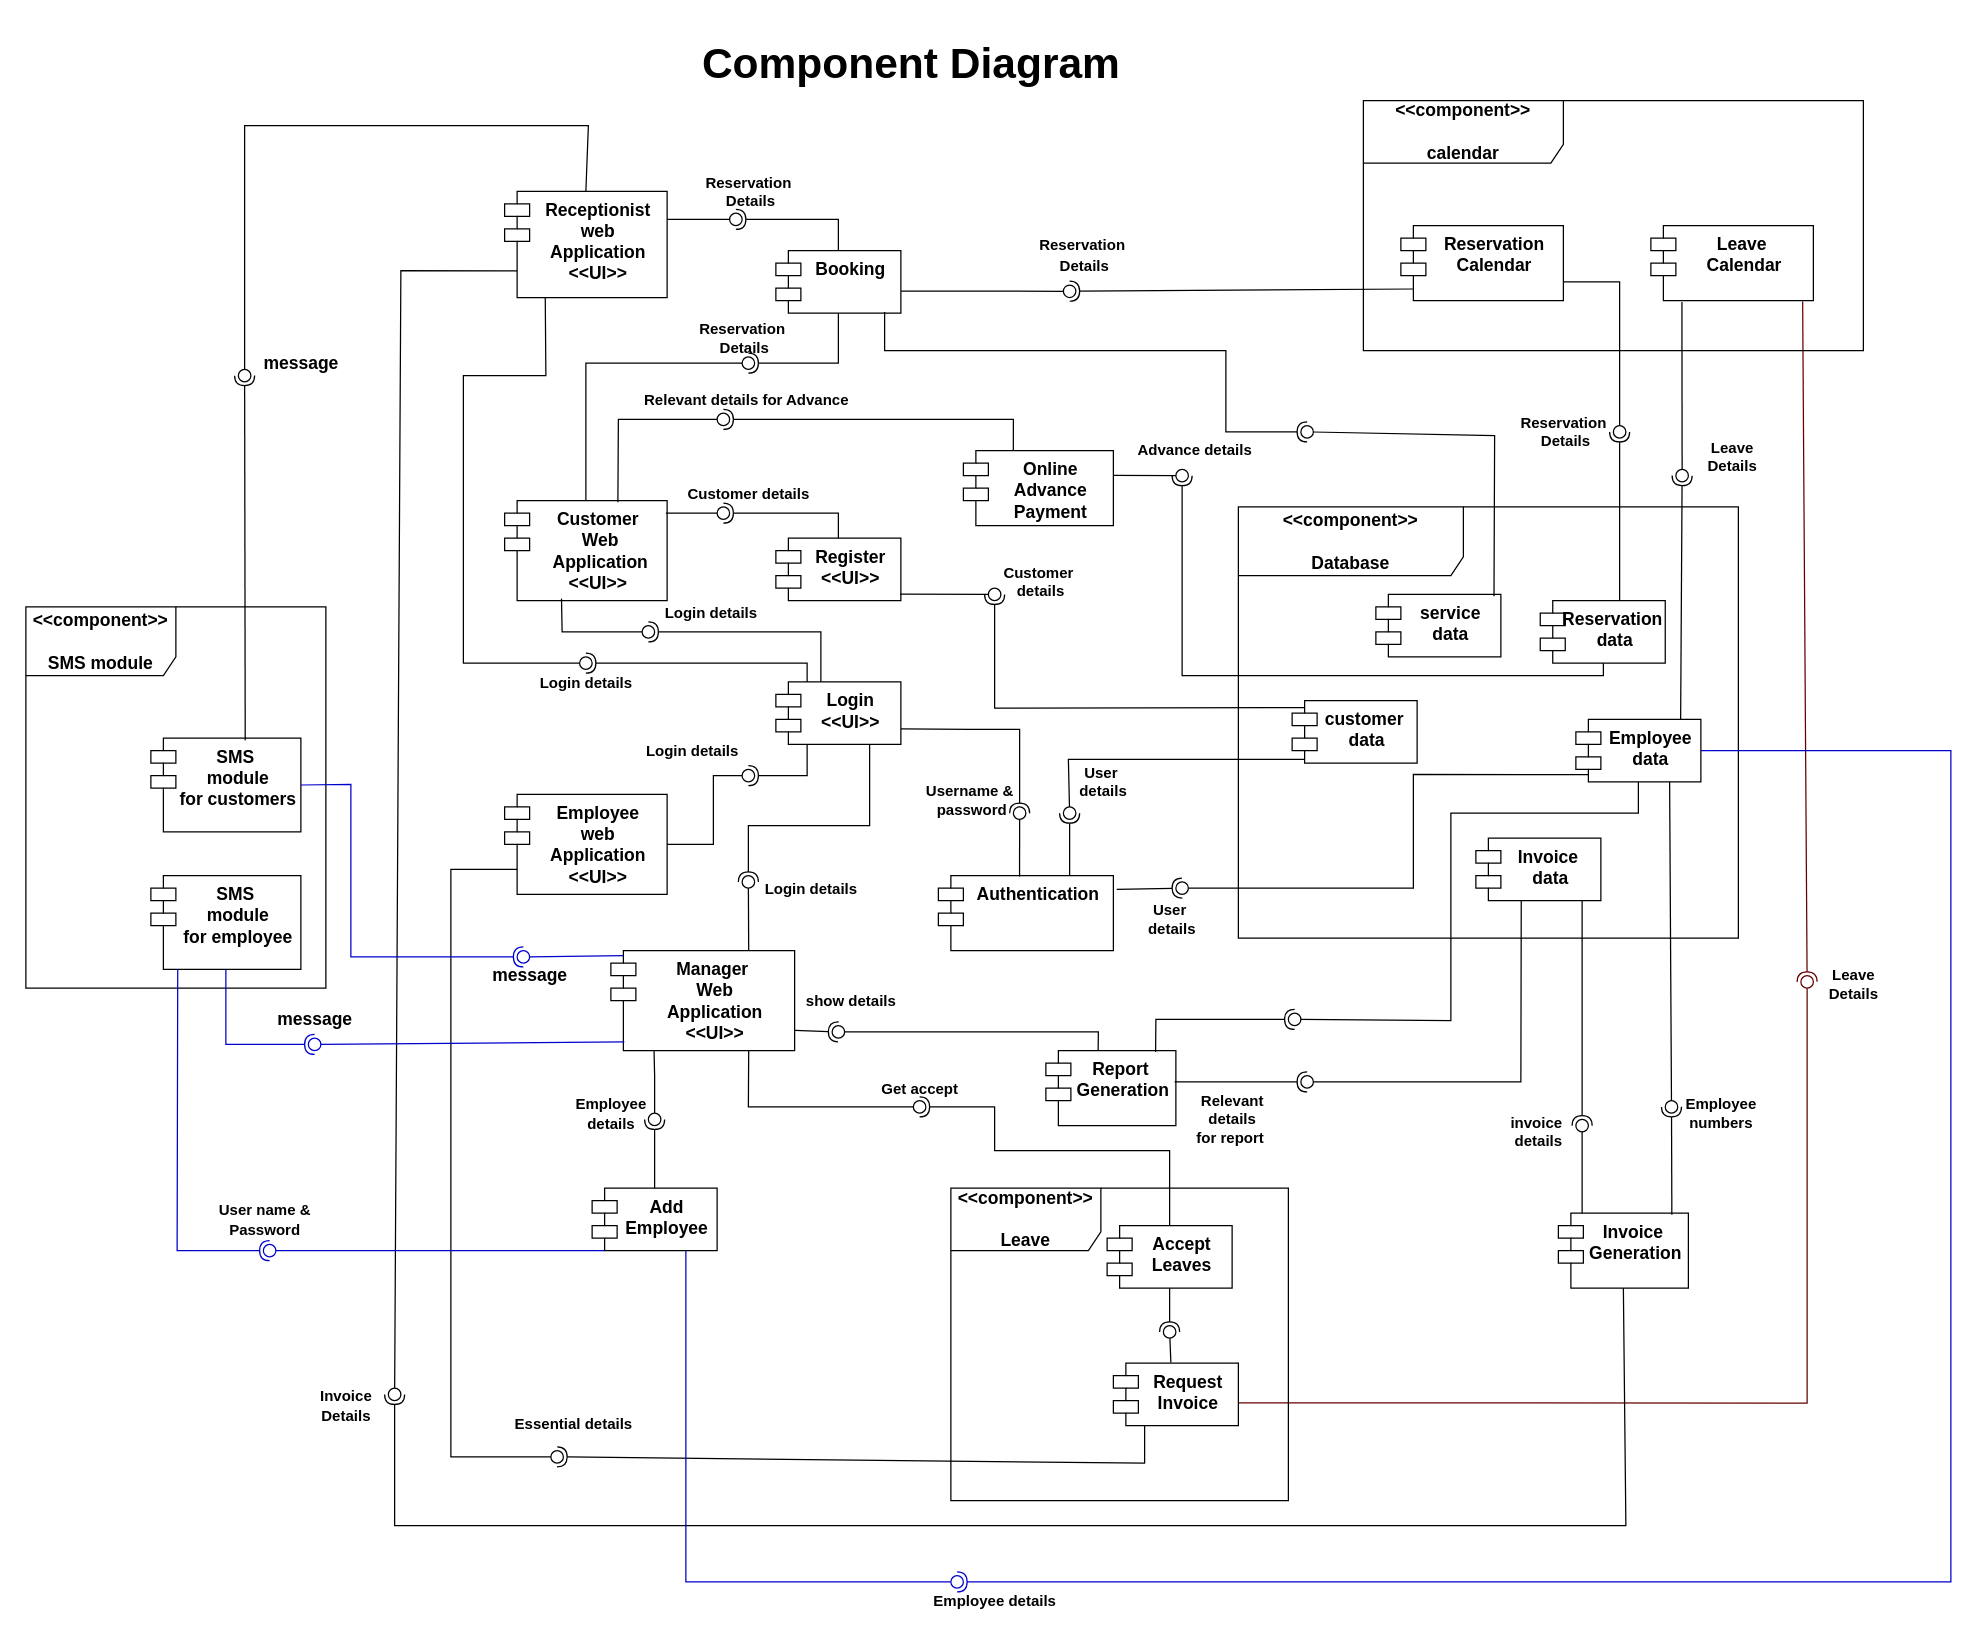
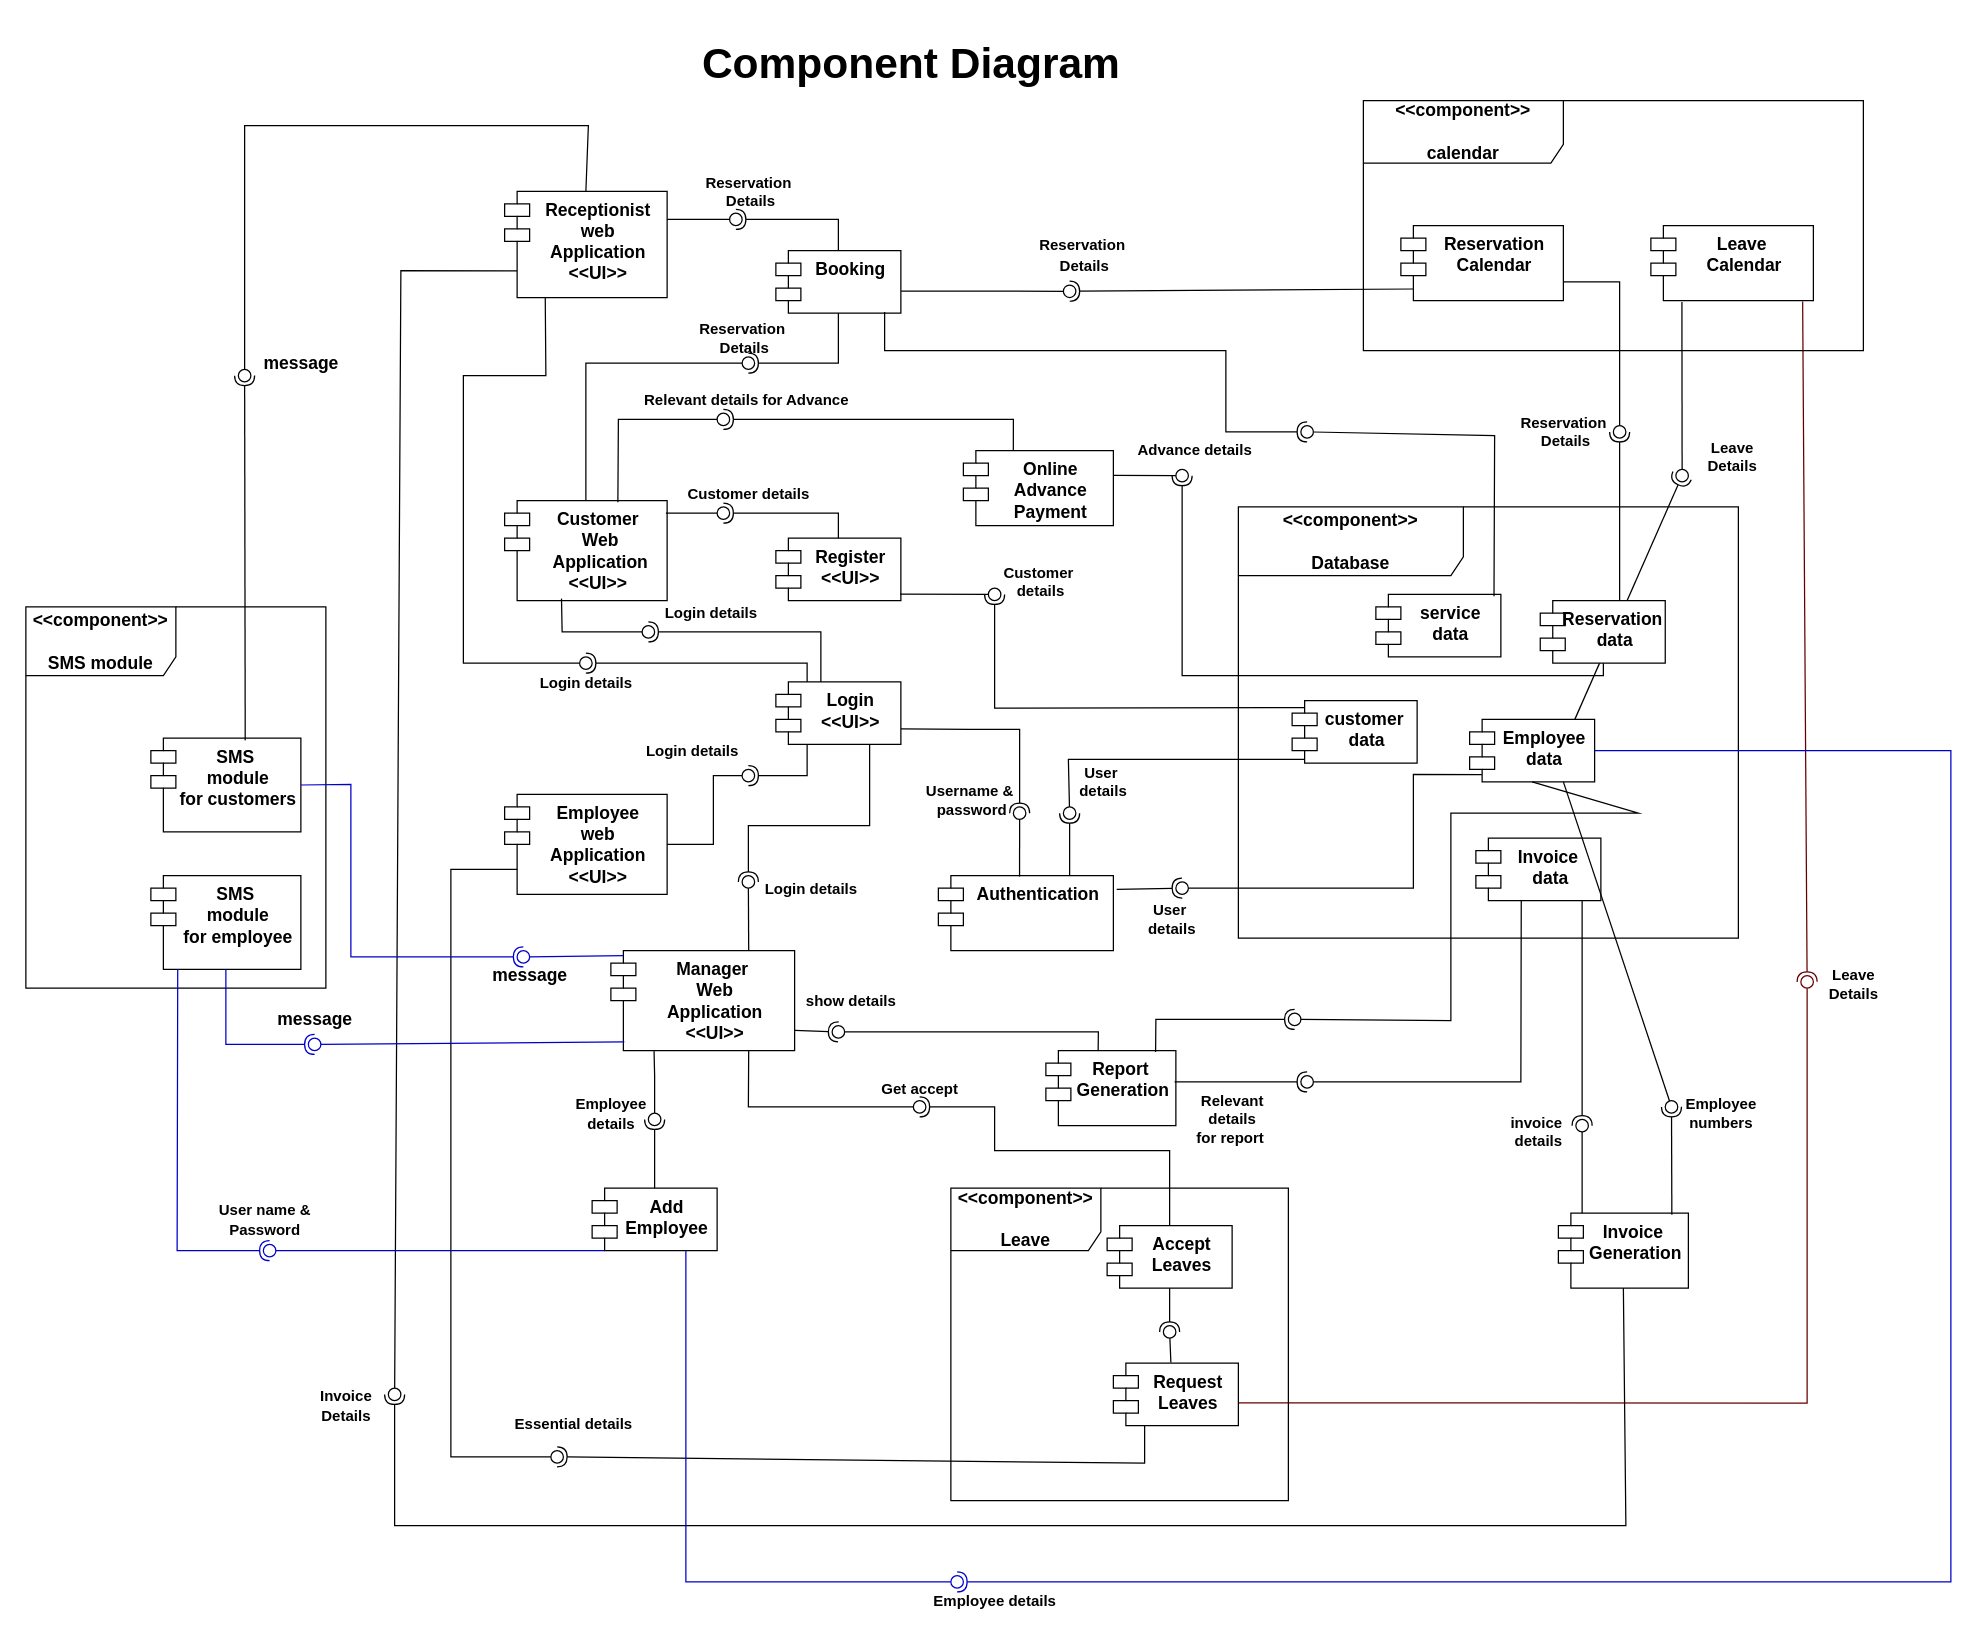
node "Employee data": moved (1638, 751) -> (1532, 751)
node "Request Invoice": label "Request Invoice" -> "Request Leaves"
